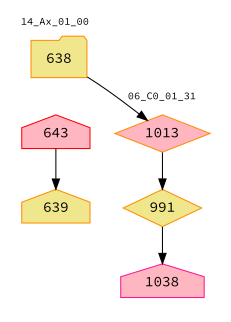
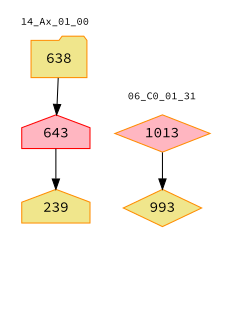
edge "638" -> "1013": now "638" -> "643"
node "639": label "639" -> "239"
node "991": label "991" -> "993"
node "1038": removed
